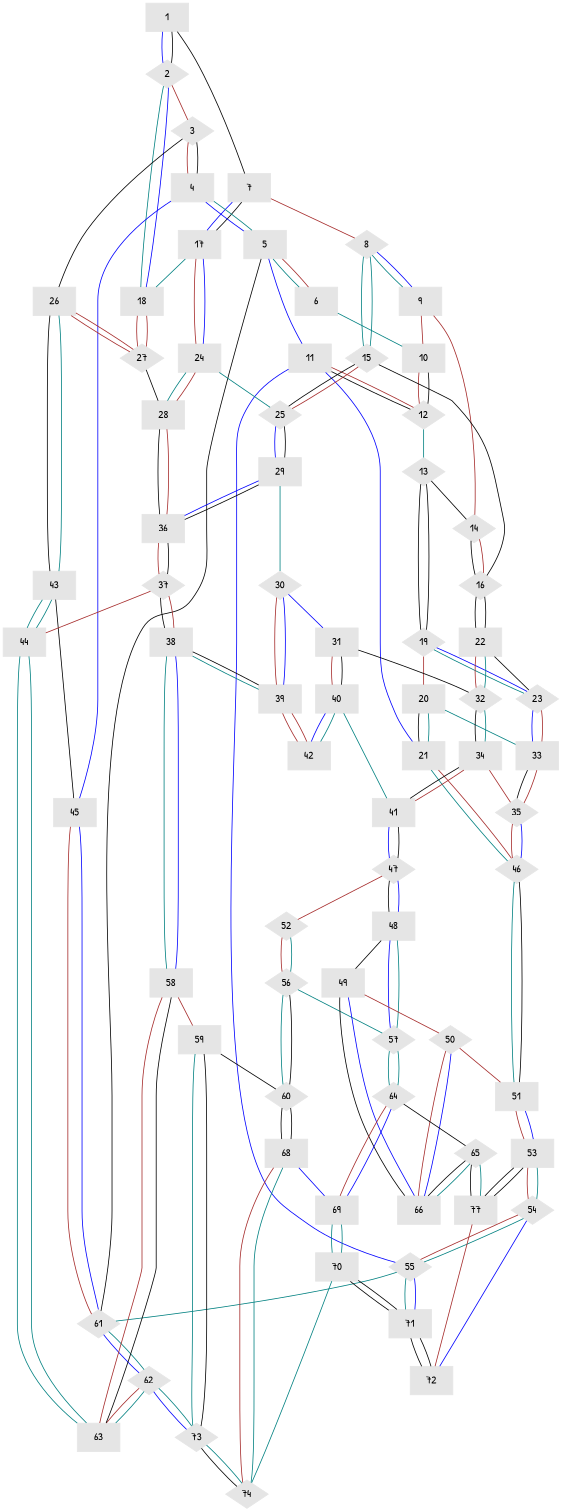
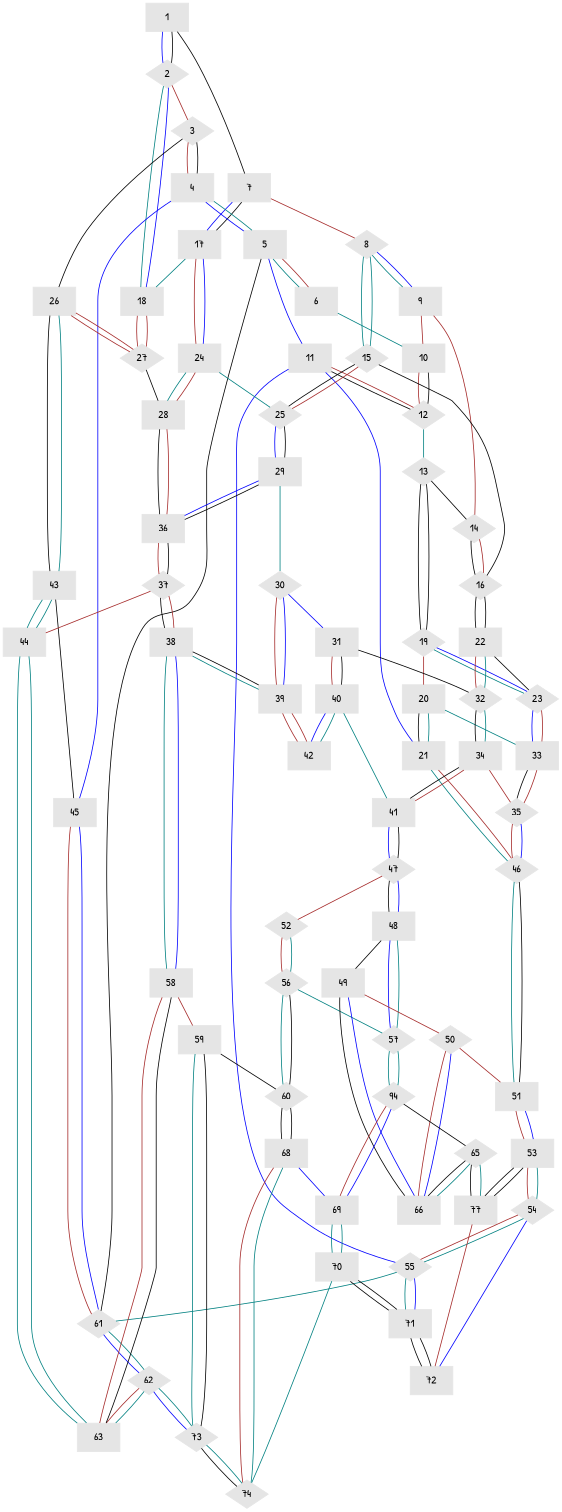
node "64": label "64" -> "94"
